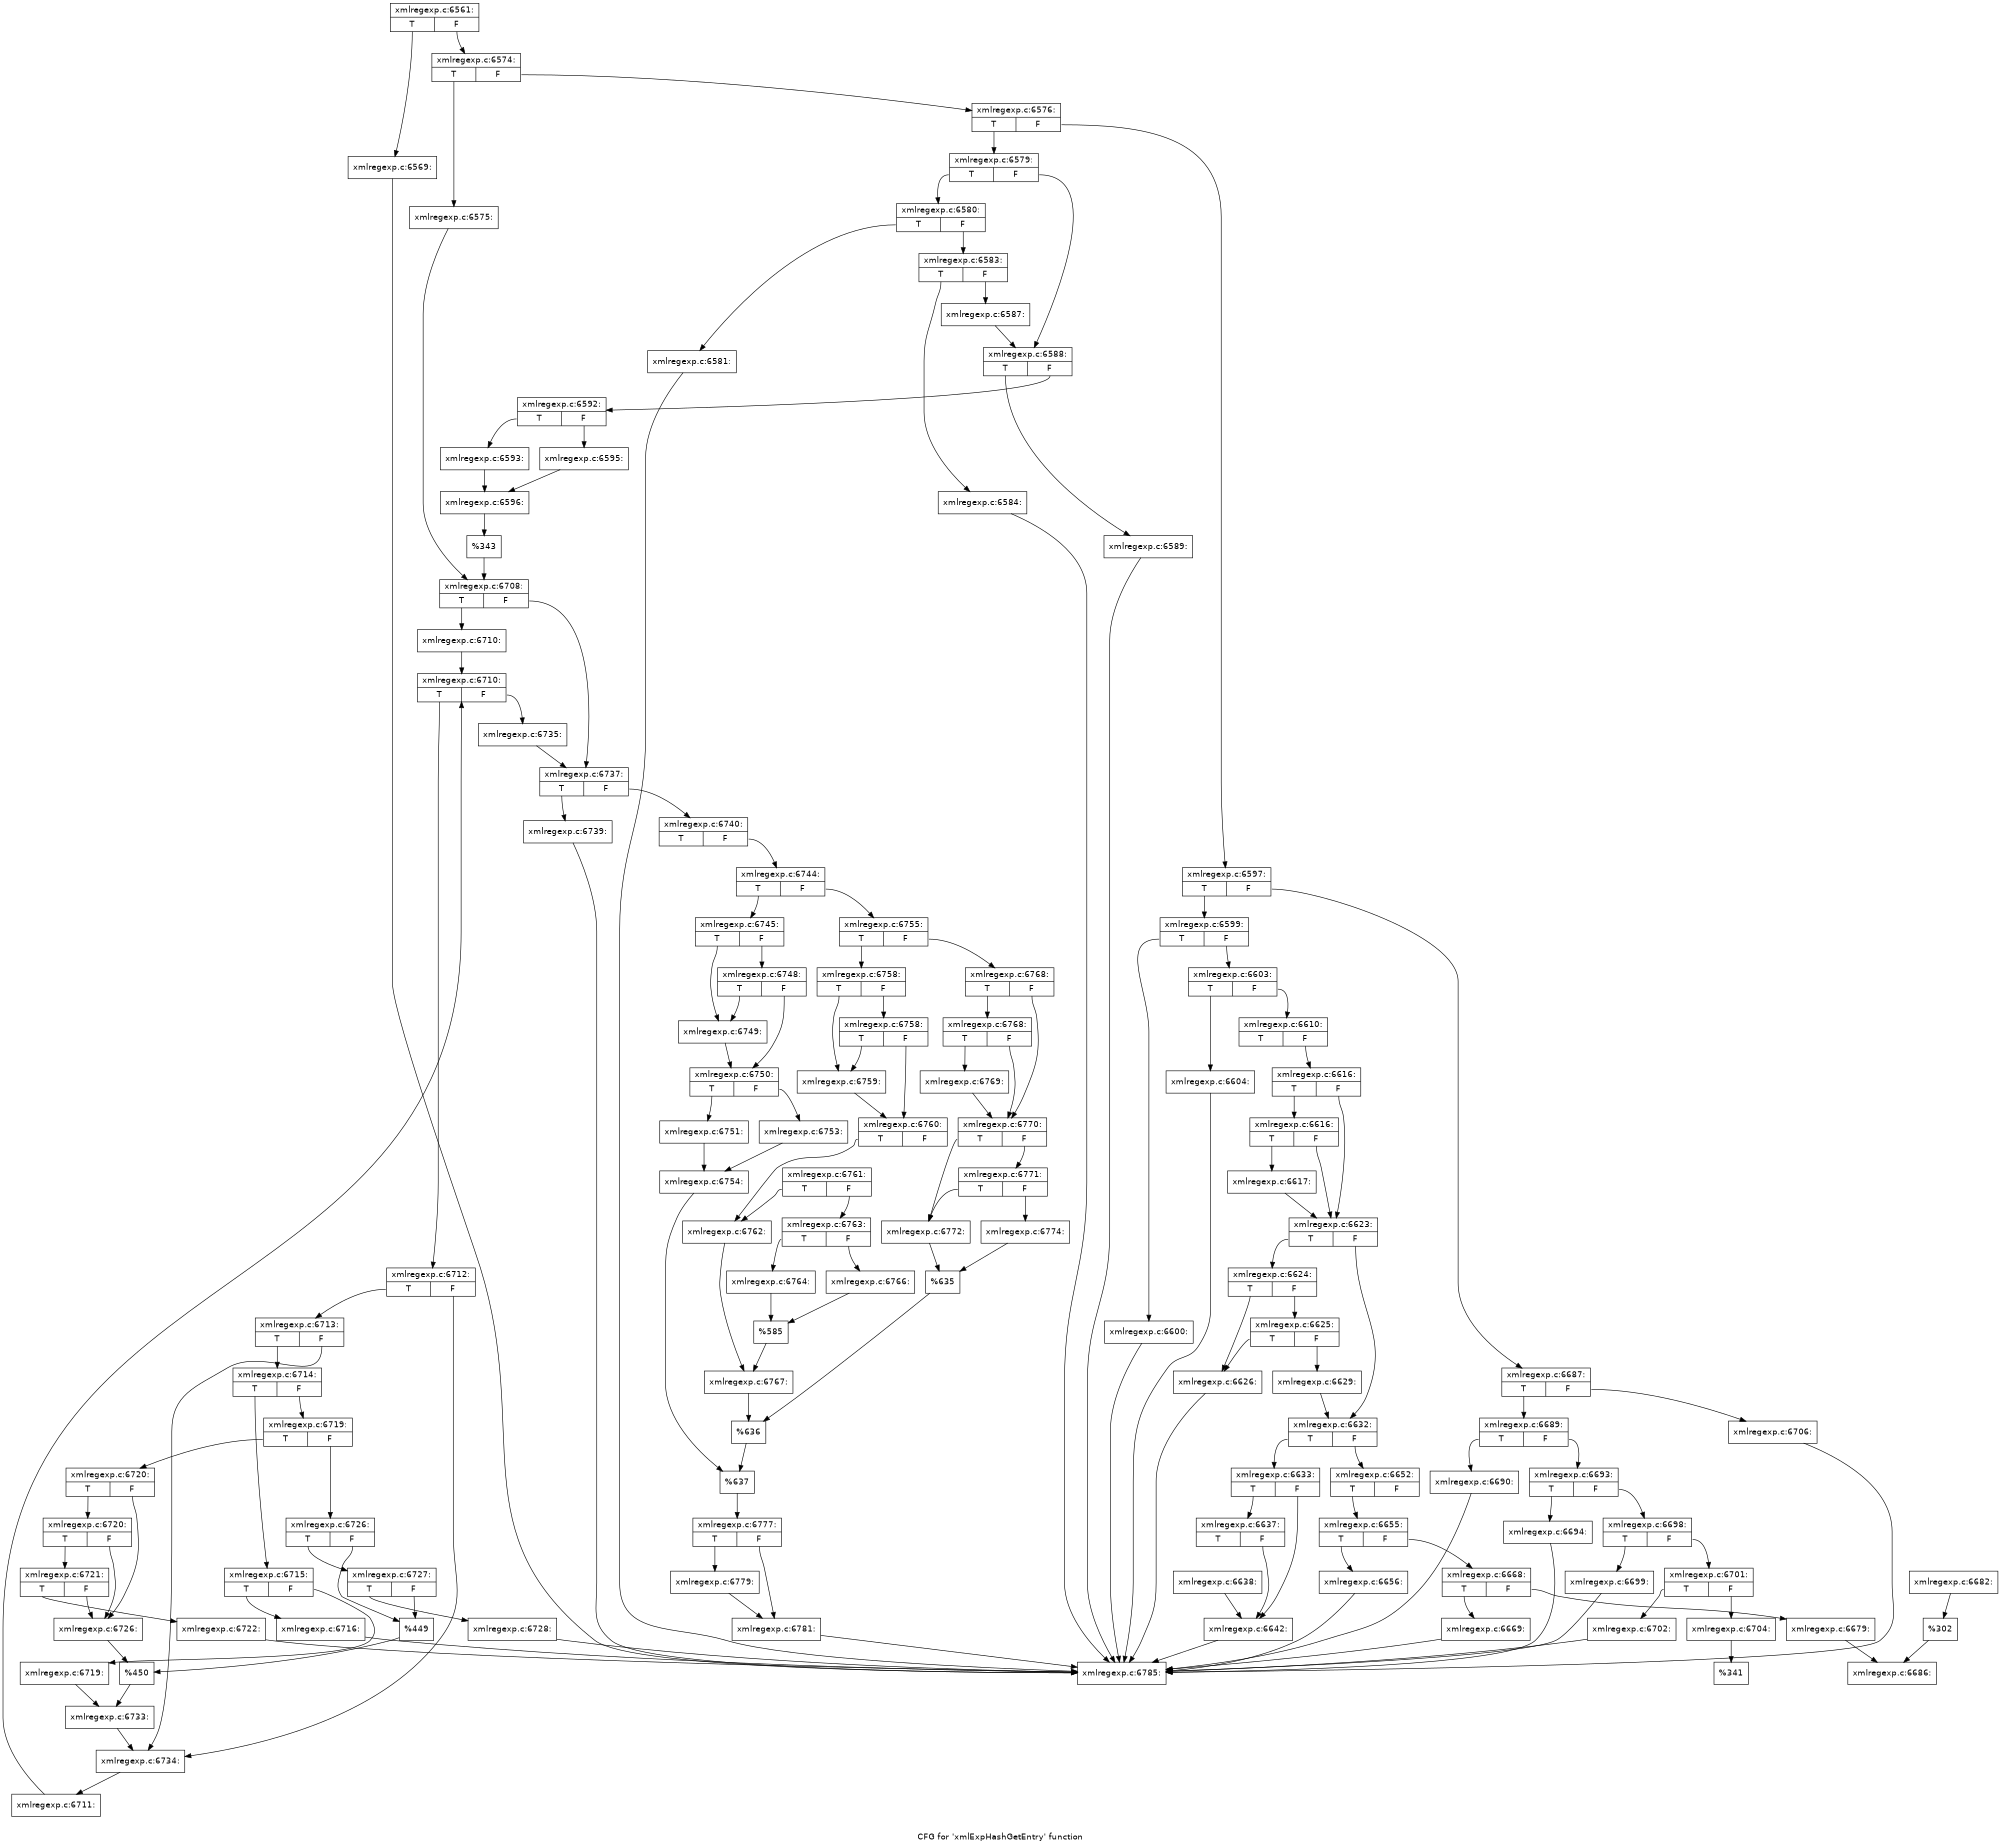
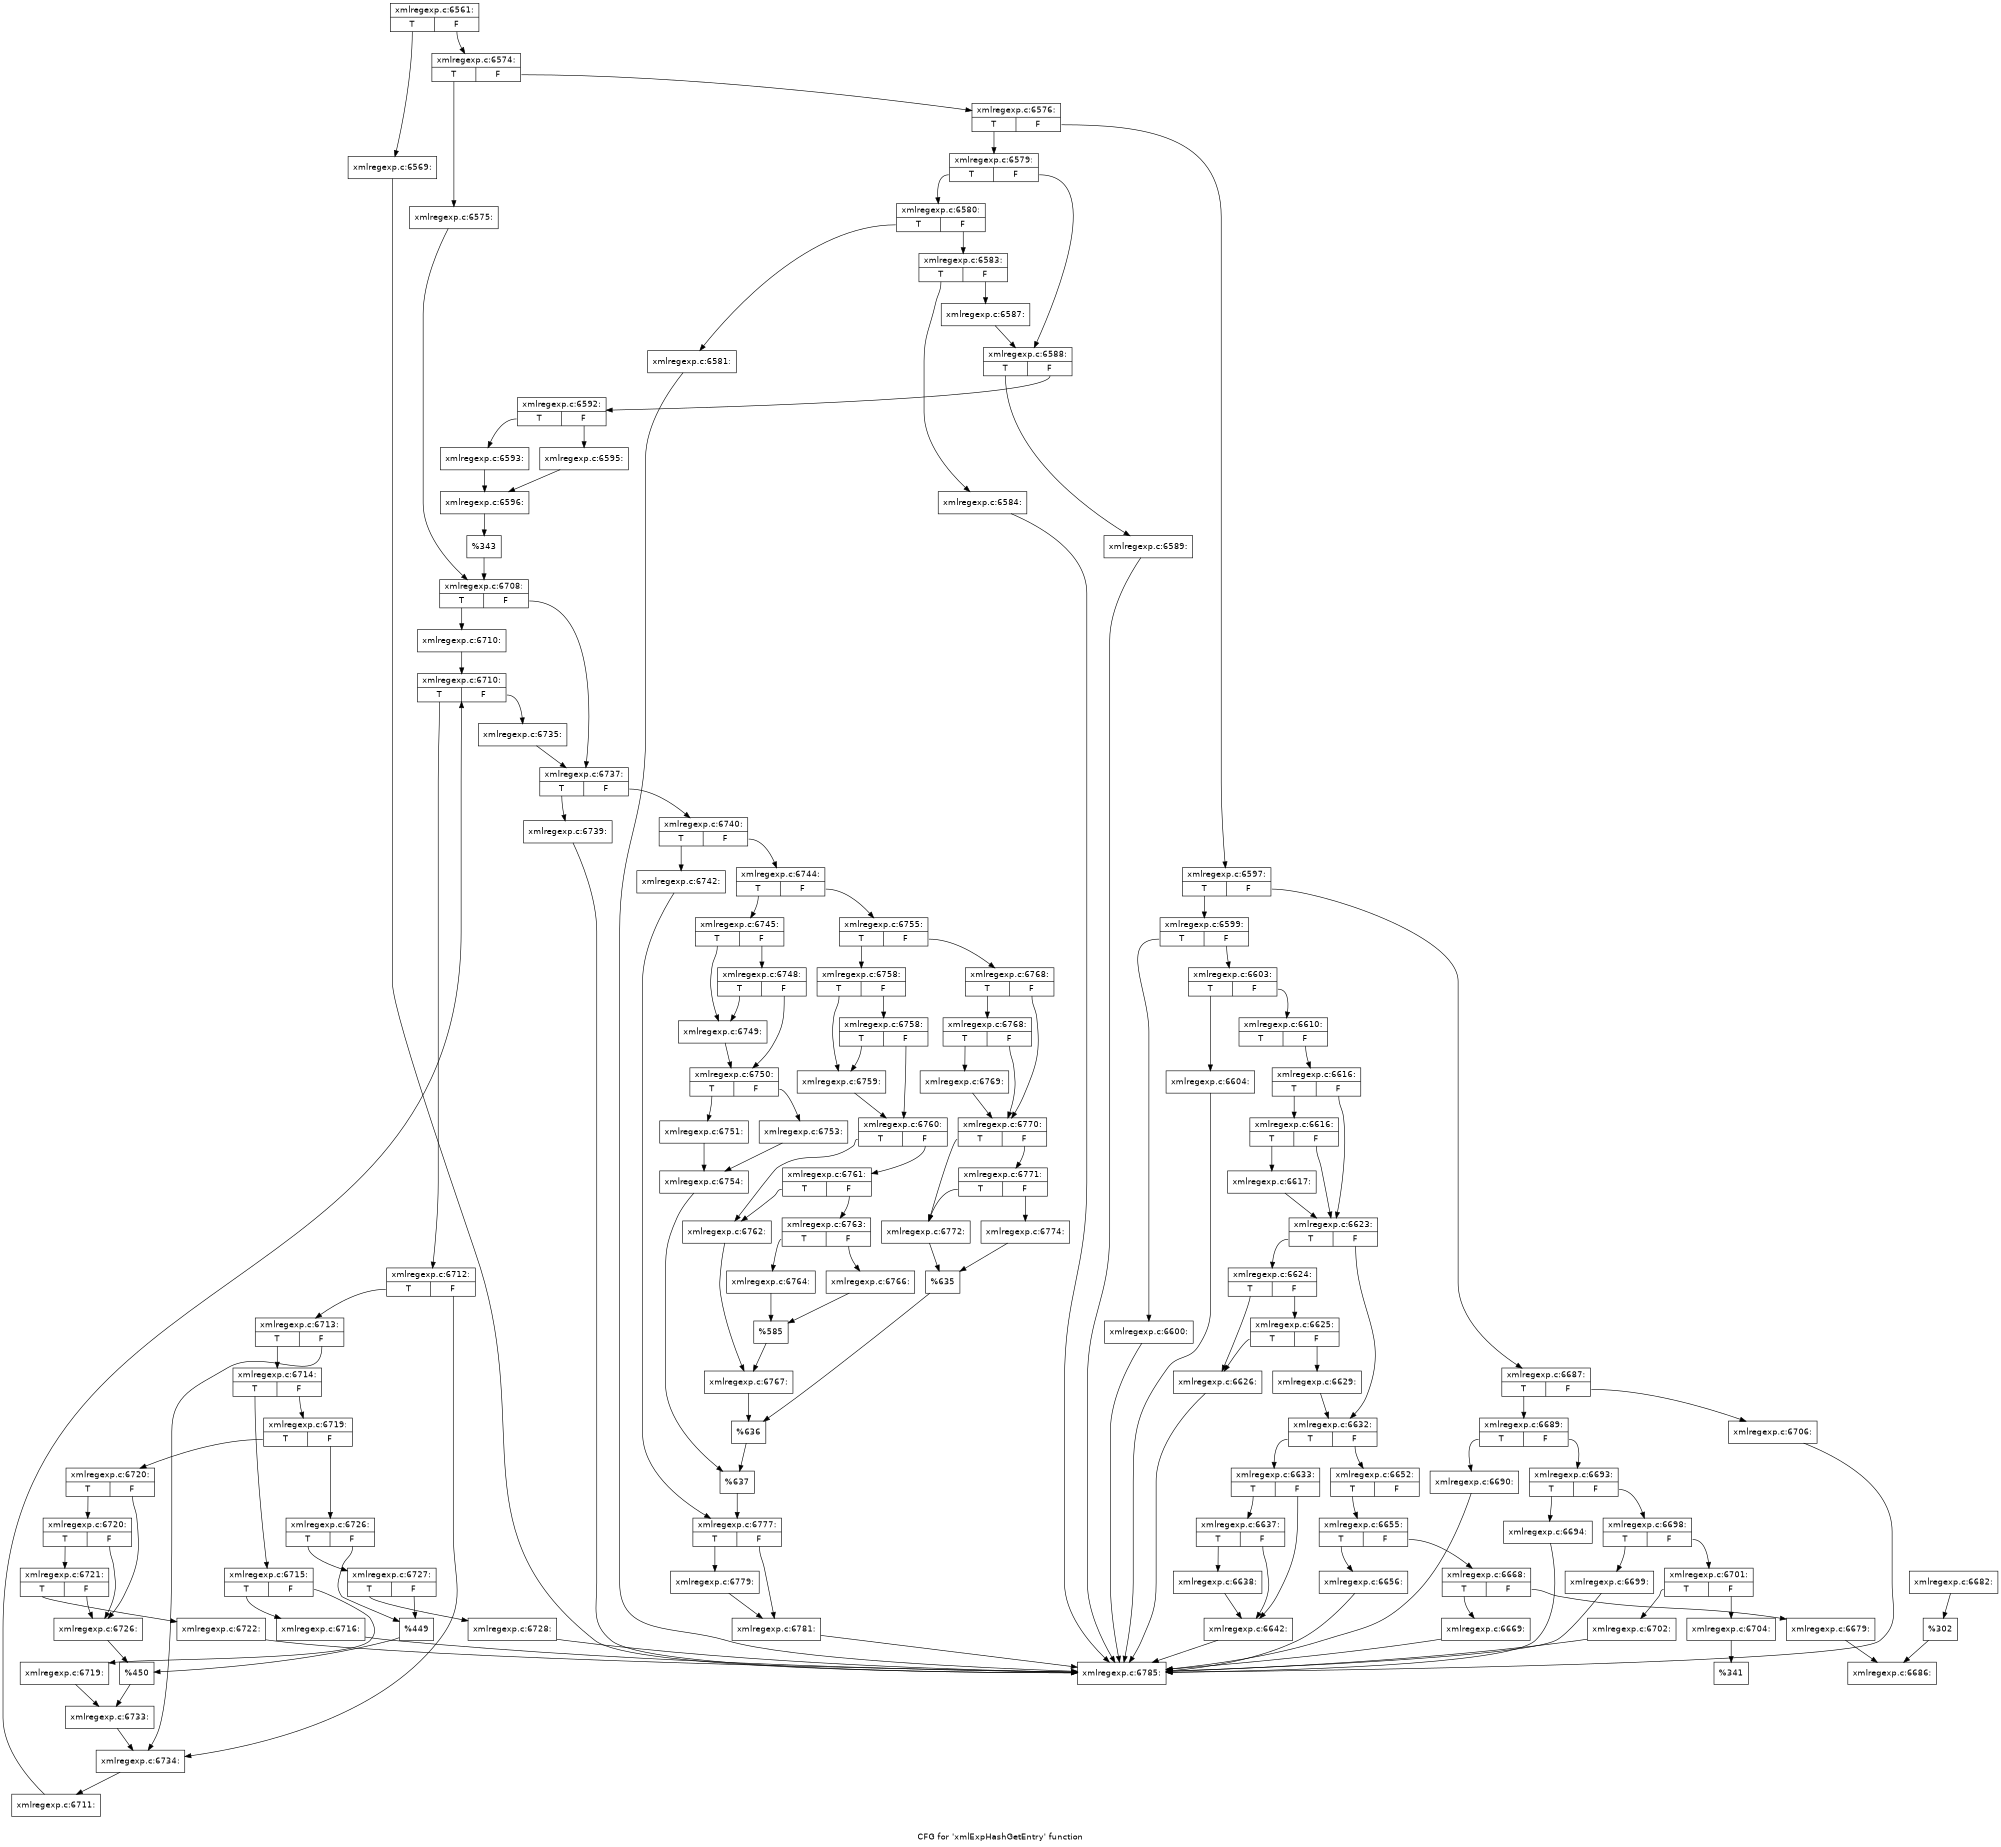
node "xmlregexp.c:6742:": added
edge "xmlregexp.c:6760:" -> "xmlregexp.c:6761:": added
edge "xmlregexp.c:6637:" -> "xmlregexp.c:6638:": added
